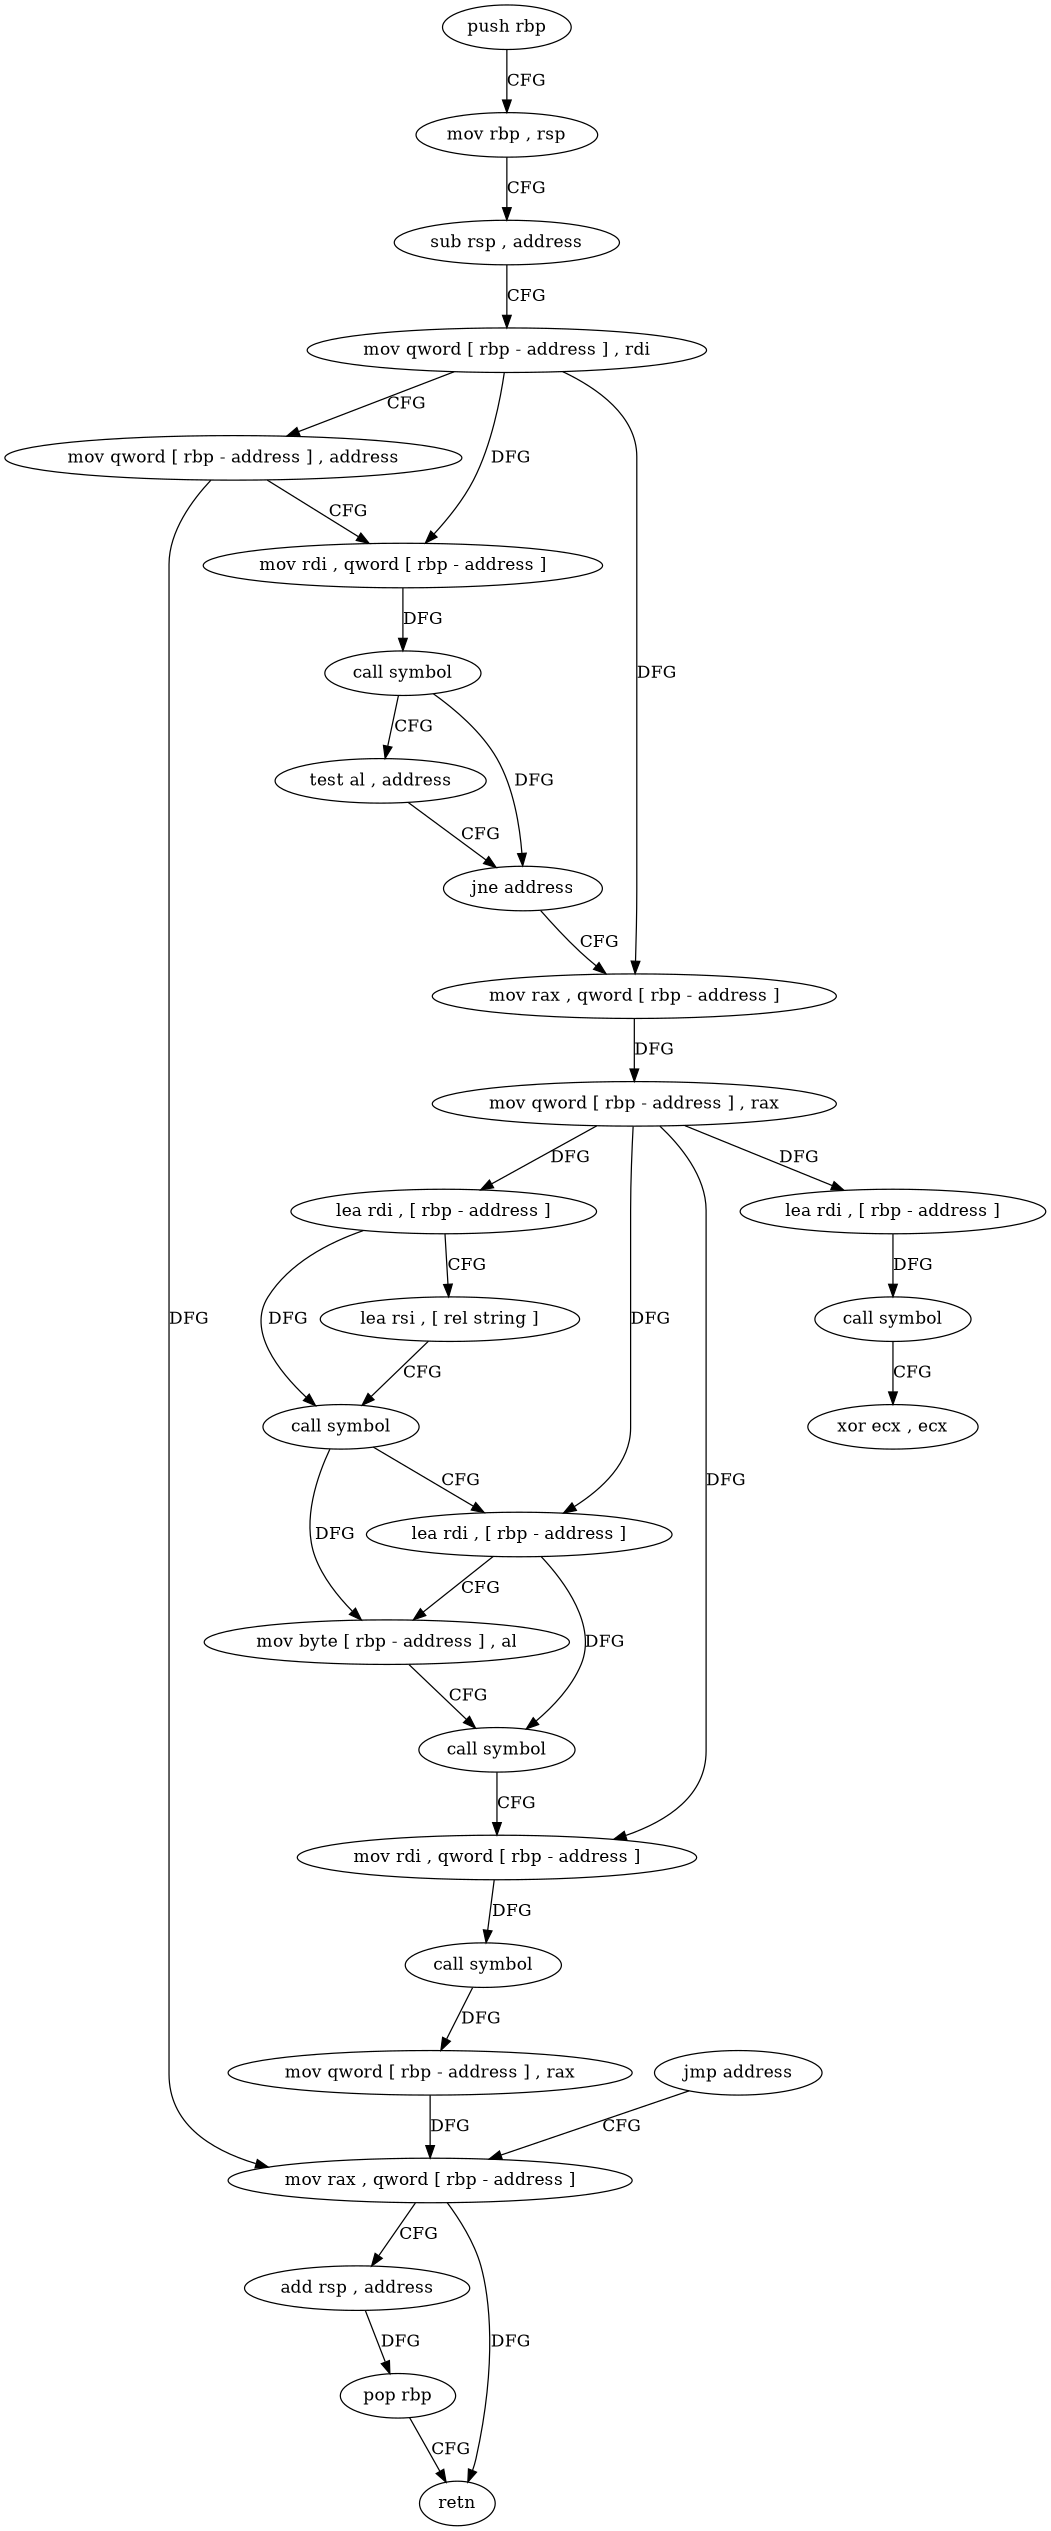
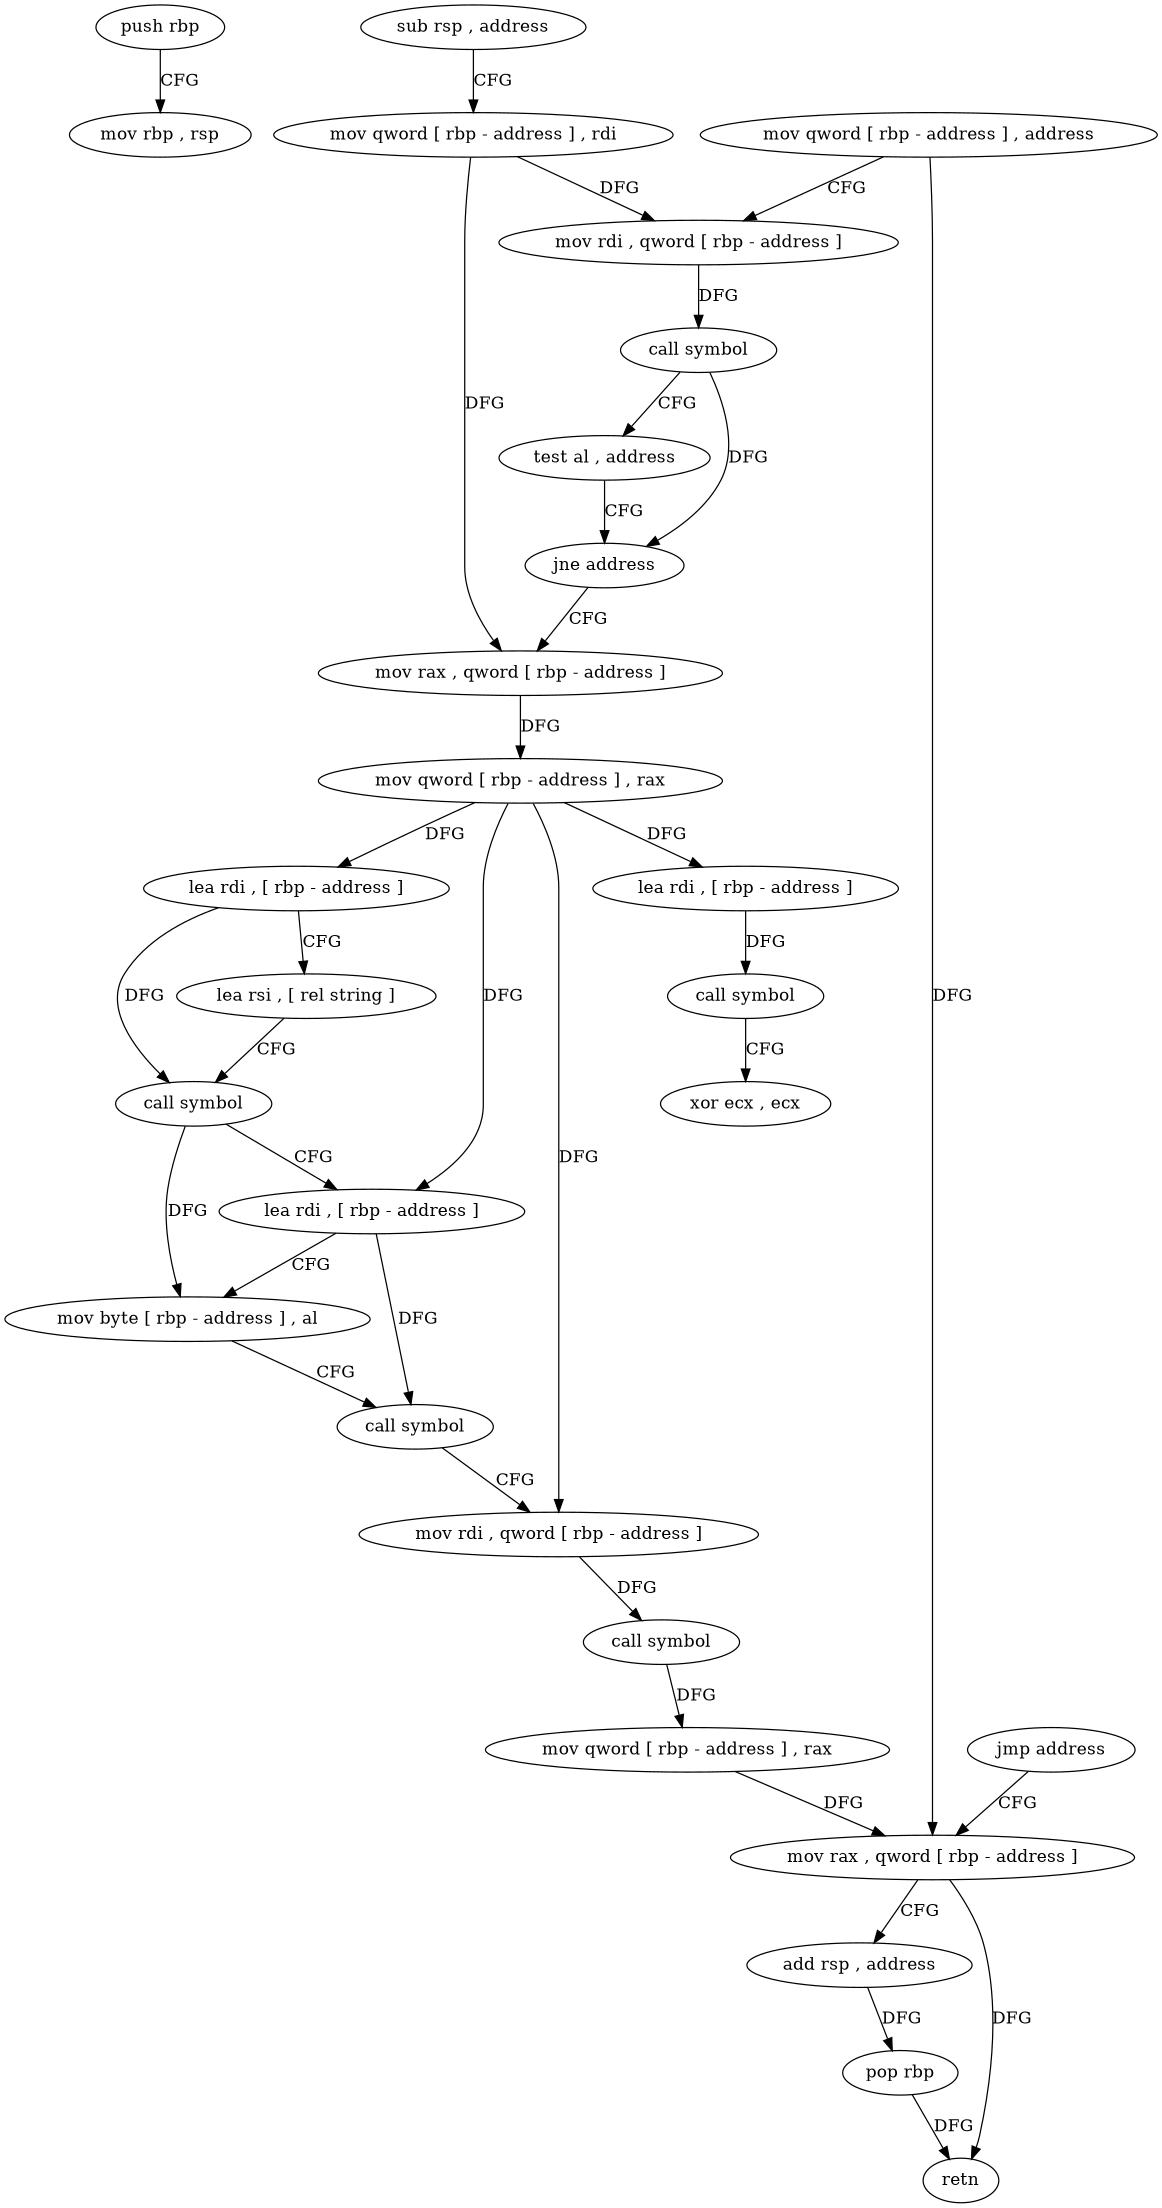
edge "mov rbp , rsp" -> "sub rsp , address": removed, label "CFG"
edge "mov qword [ rbp - address ] , rdi" -> "mov qword [ rbp - address ] , address": removed, label "CFG"
edge "pop rbp" -> "retn": label "CFG" -> "DFG"
